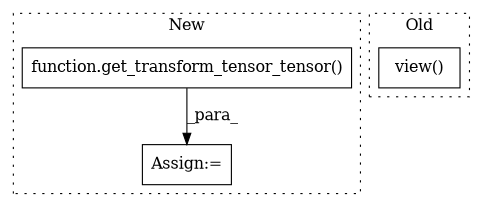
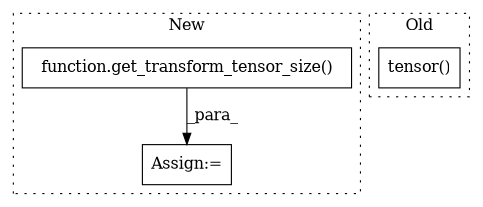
node "function.get_transform_tensor_tensor()": label "function.get_transform_tensor_tensor()" -> "function.get_transform_tensor_size()"
node "view()": label "view()" -> "tensor()"
